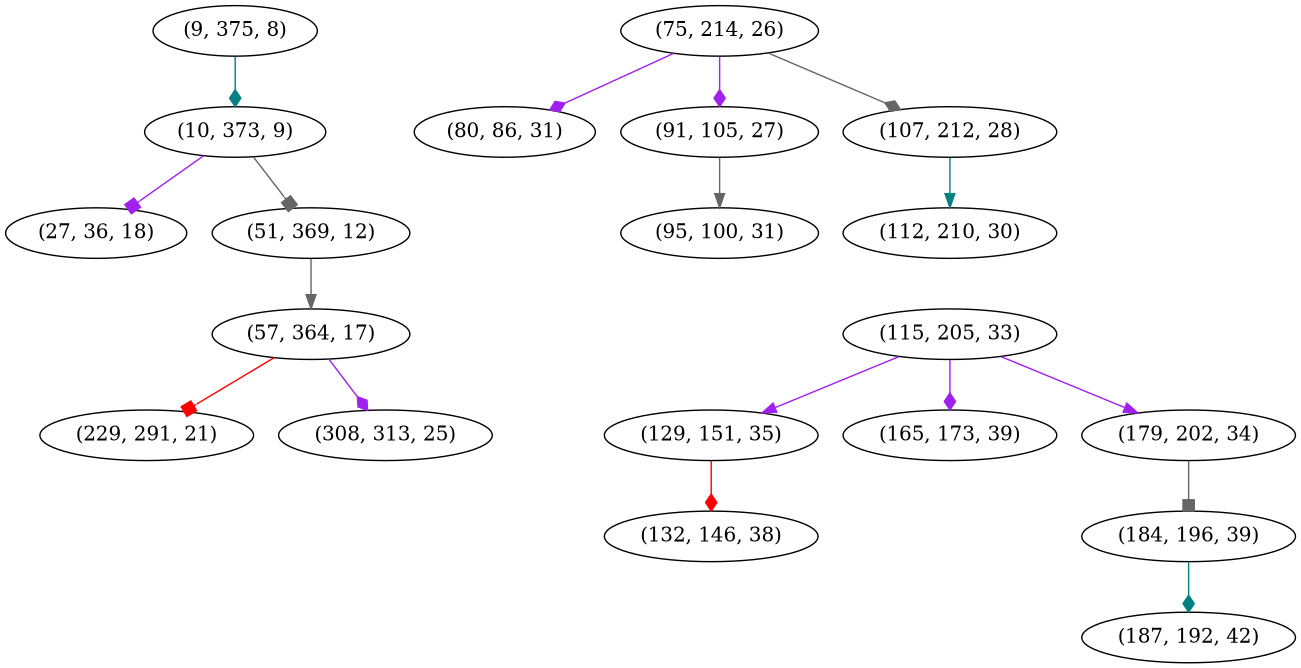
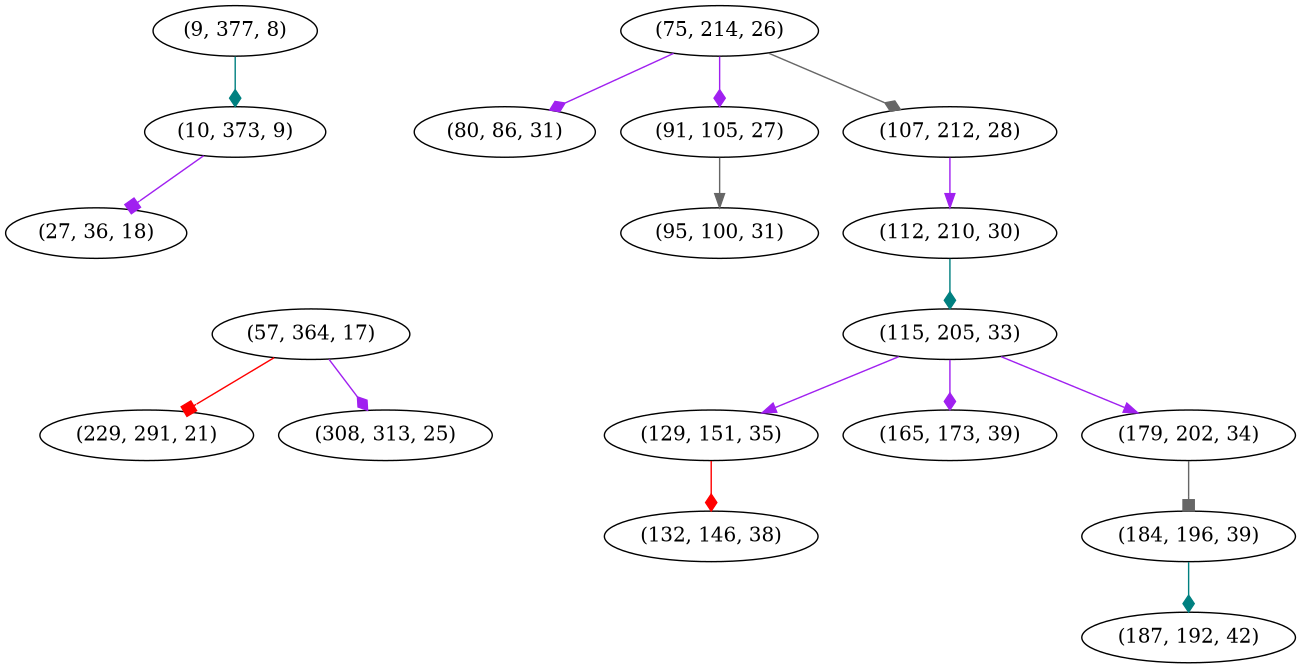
node "(9, 375, 8)": label "(9, 375, 8)" -> "(9, 377, 8)"
edge "(107, 212, 28)" -> "(112, 210, 30)": color teal -> purple
node "(51, 369, 12)": removed
edge "(112, 210, 30)" -> "(115, 205, 33)": added
